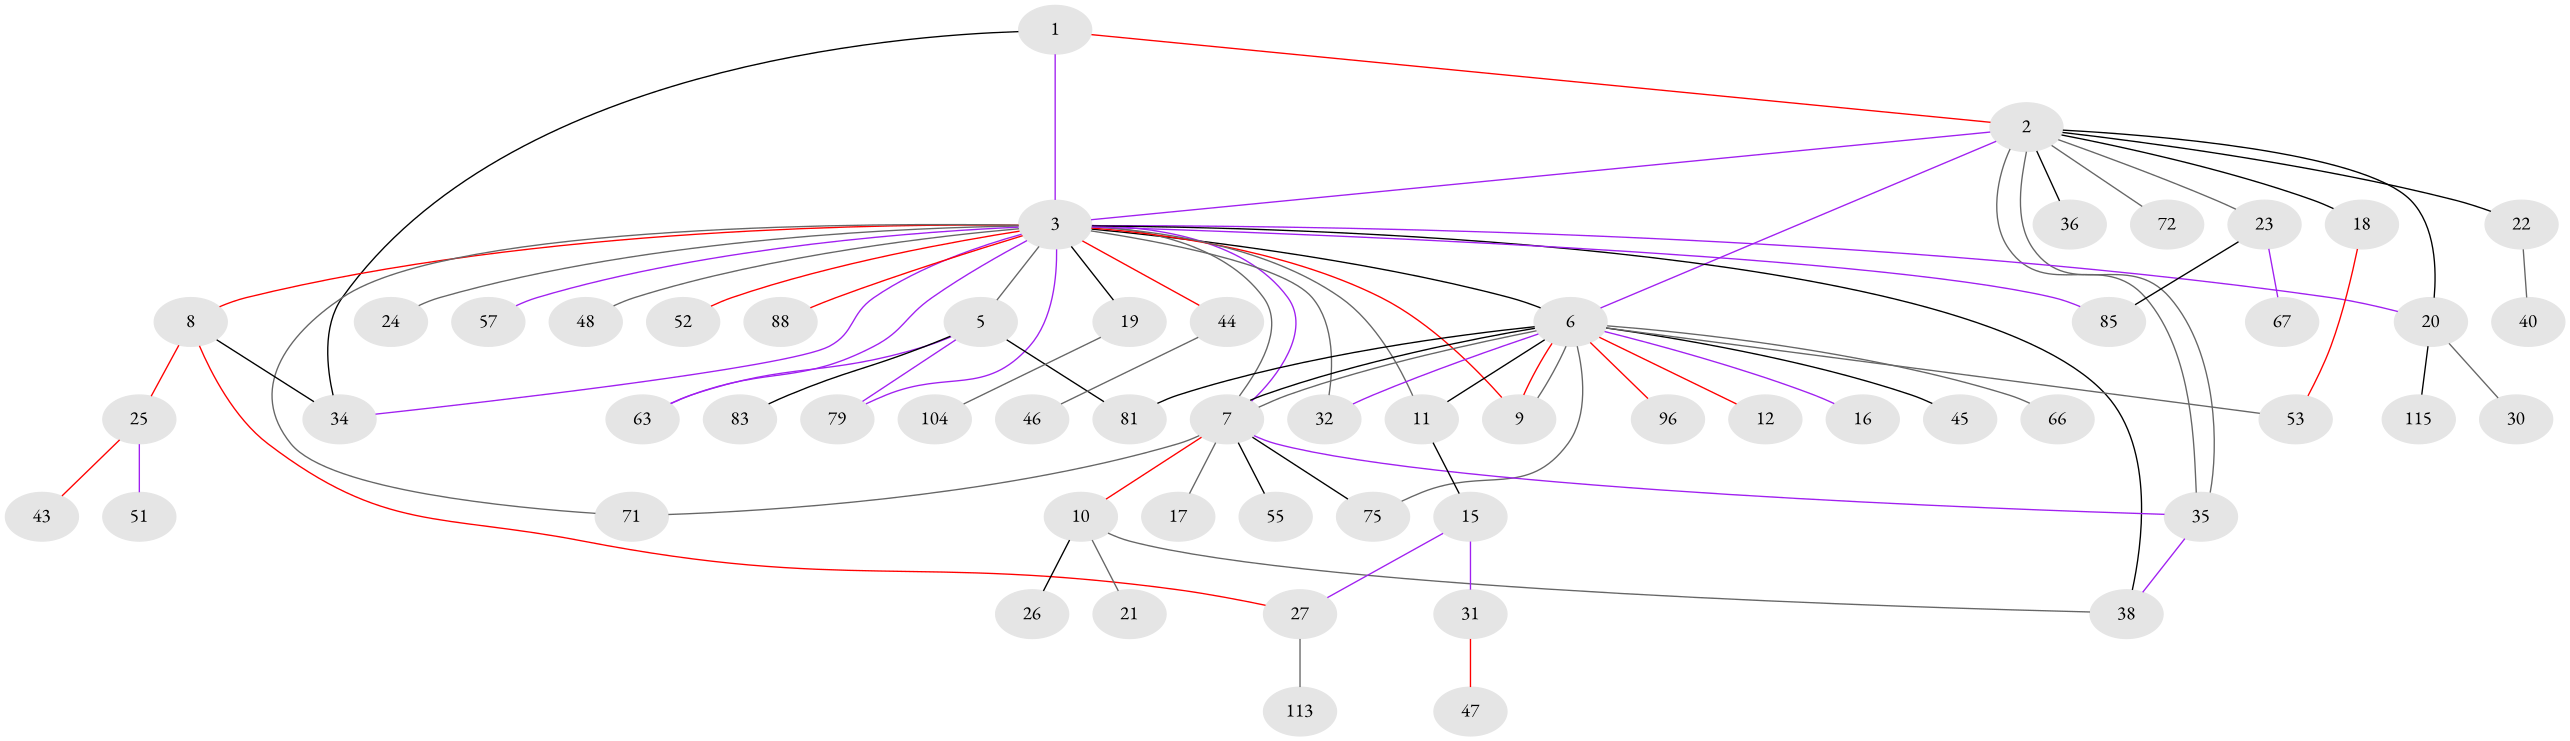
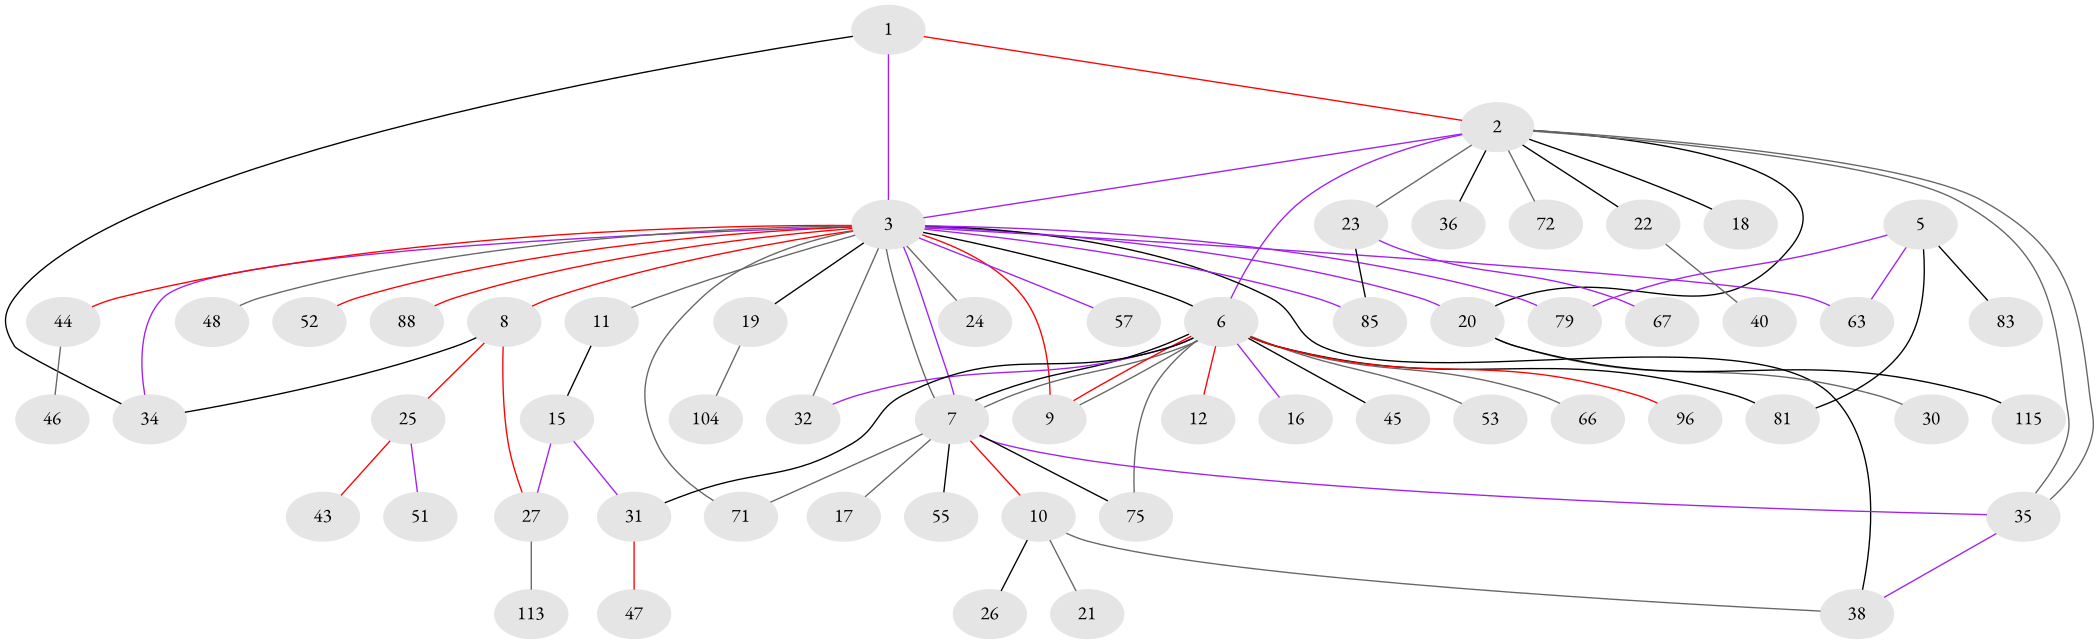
edge "3" -- "5": removed
edge "18" -- "53": removed
edge "6" -- "11": now "6" -- "31"
